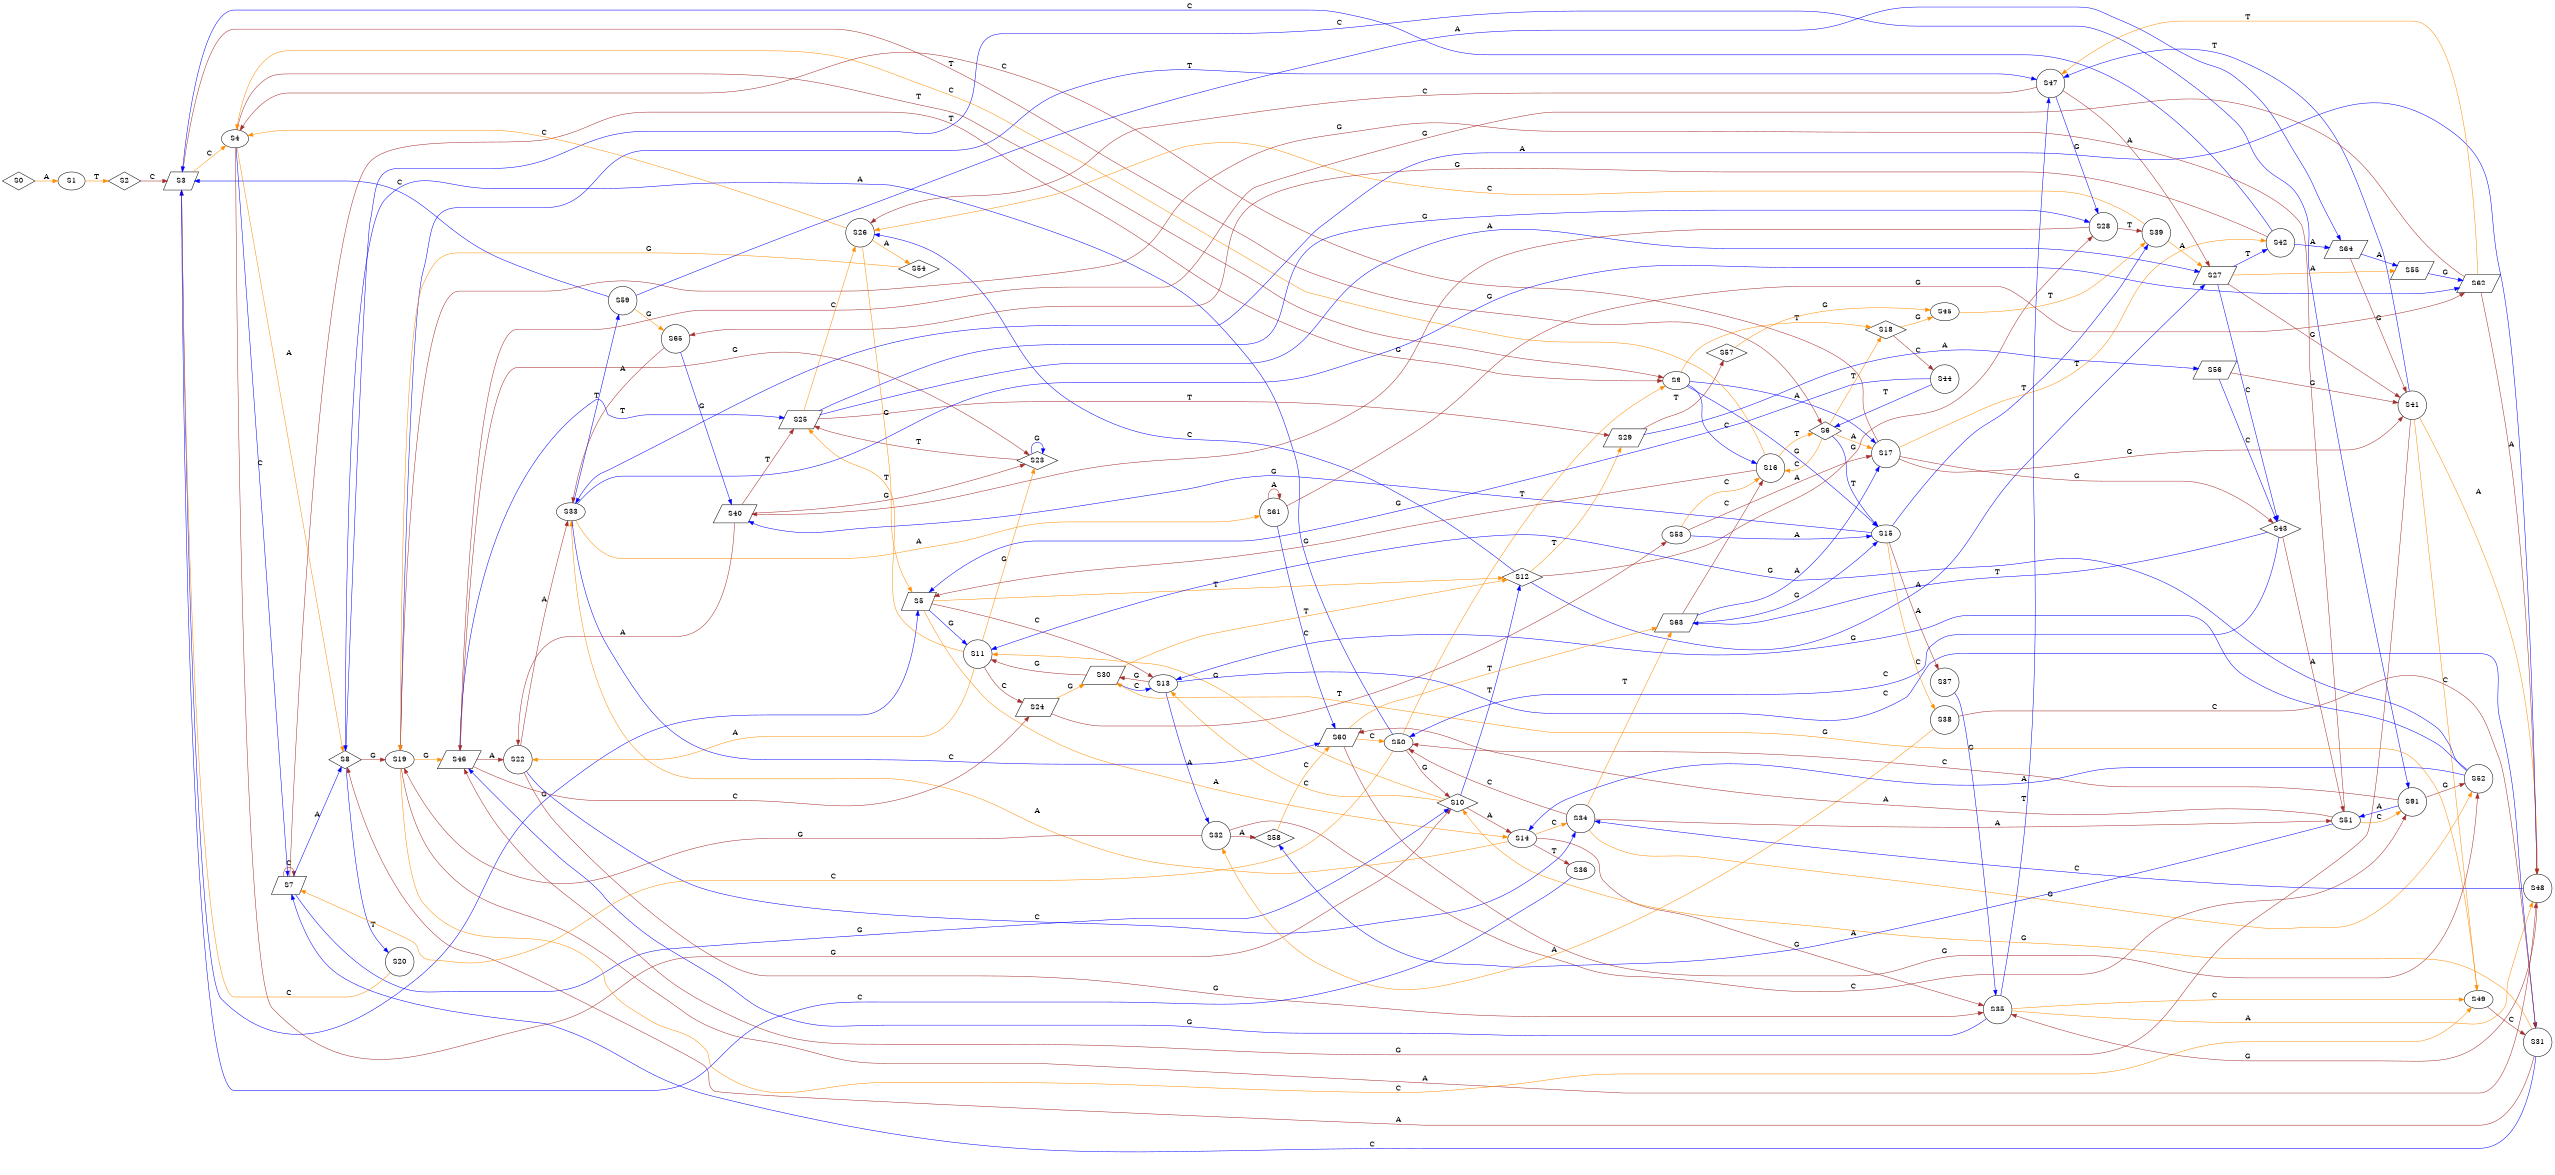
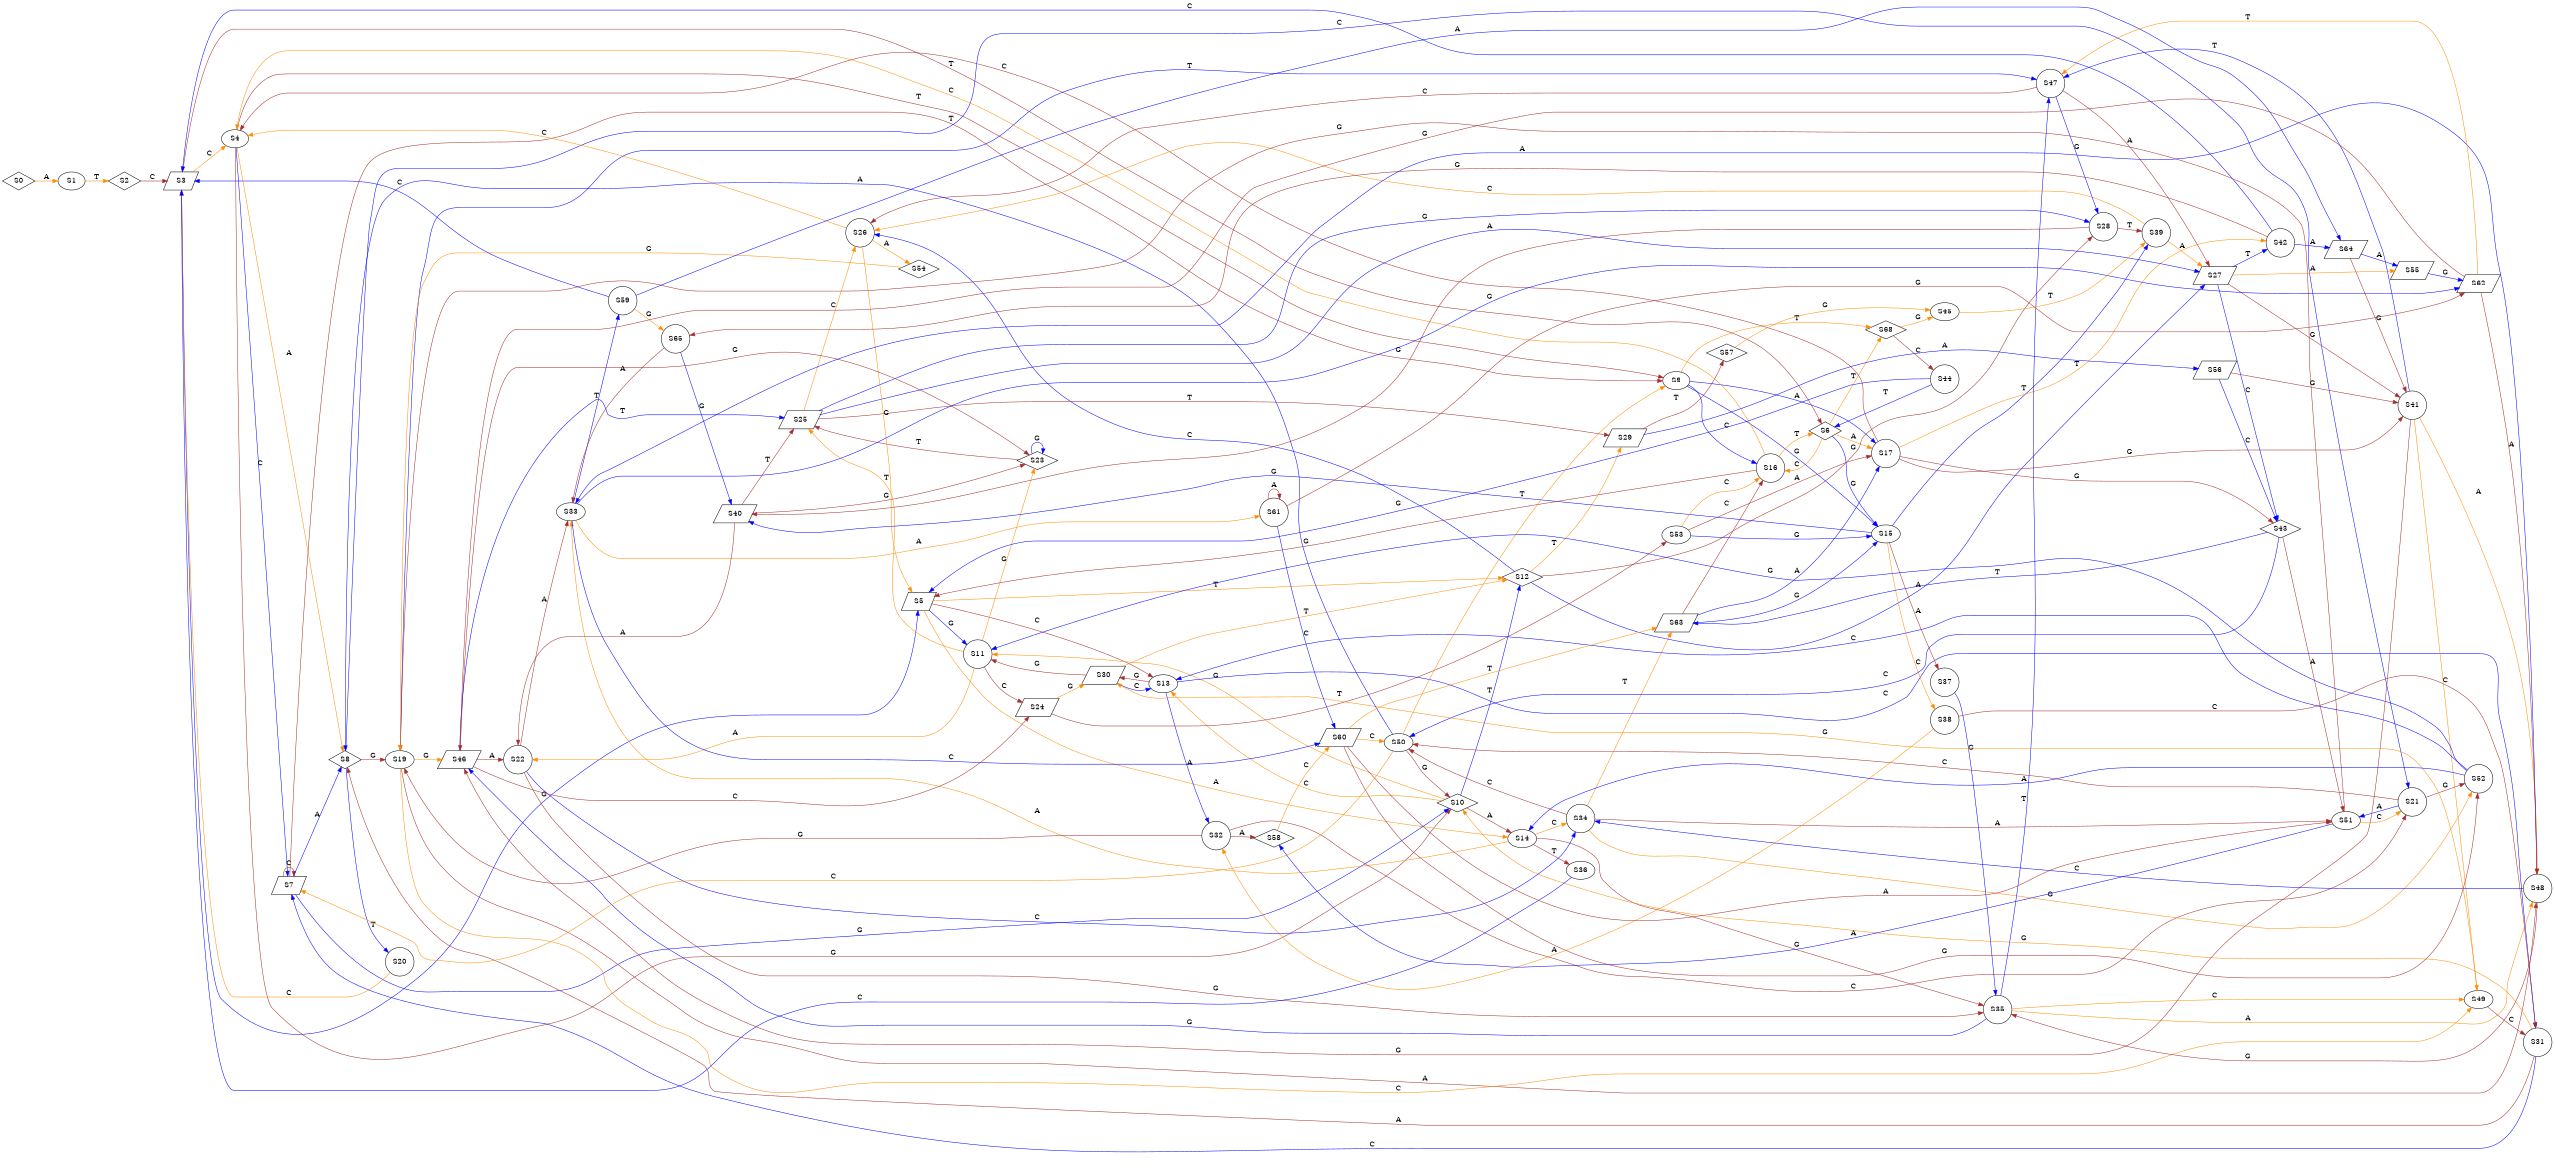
node "S18": label "S18" -> "S68"
edge "S6" -> "S15": label "T" -> "G"
edge "S53" -> "S15": label "A" -> "G"
edge "S52" -> "S13": label "G" -> "C"
edge "S51" -> "S60": reversed
node "S91": label "S91" -> "S21"
